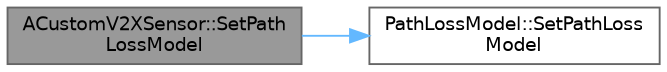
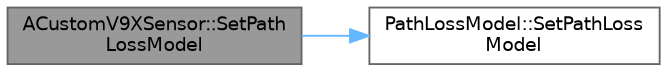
node "ACustomV2XSensor::SetPath LossModel": label "ACustomV2XSensor::SetPath LossModel" -> "ACustomV9XSensor::SetPath LossModel"
